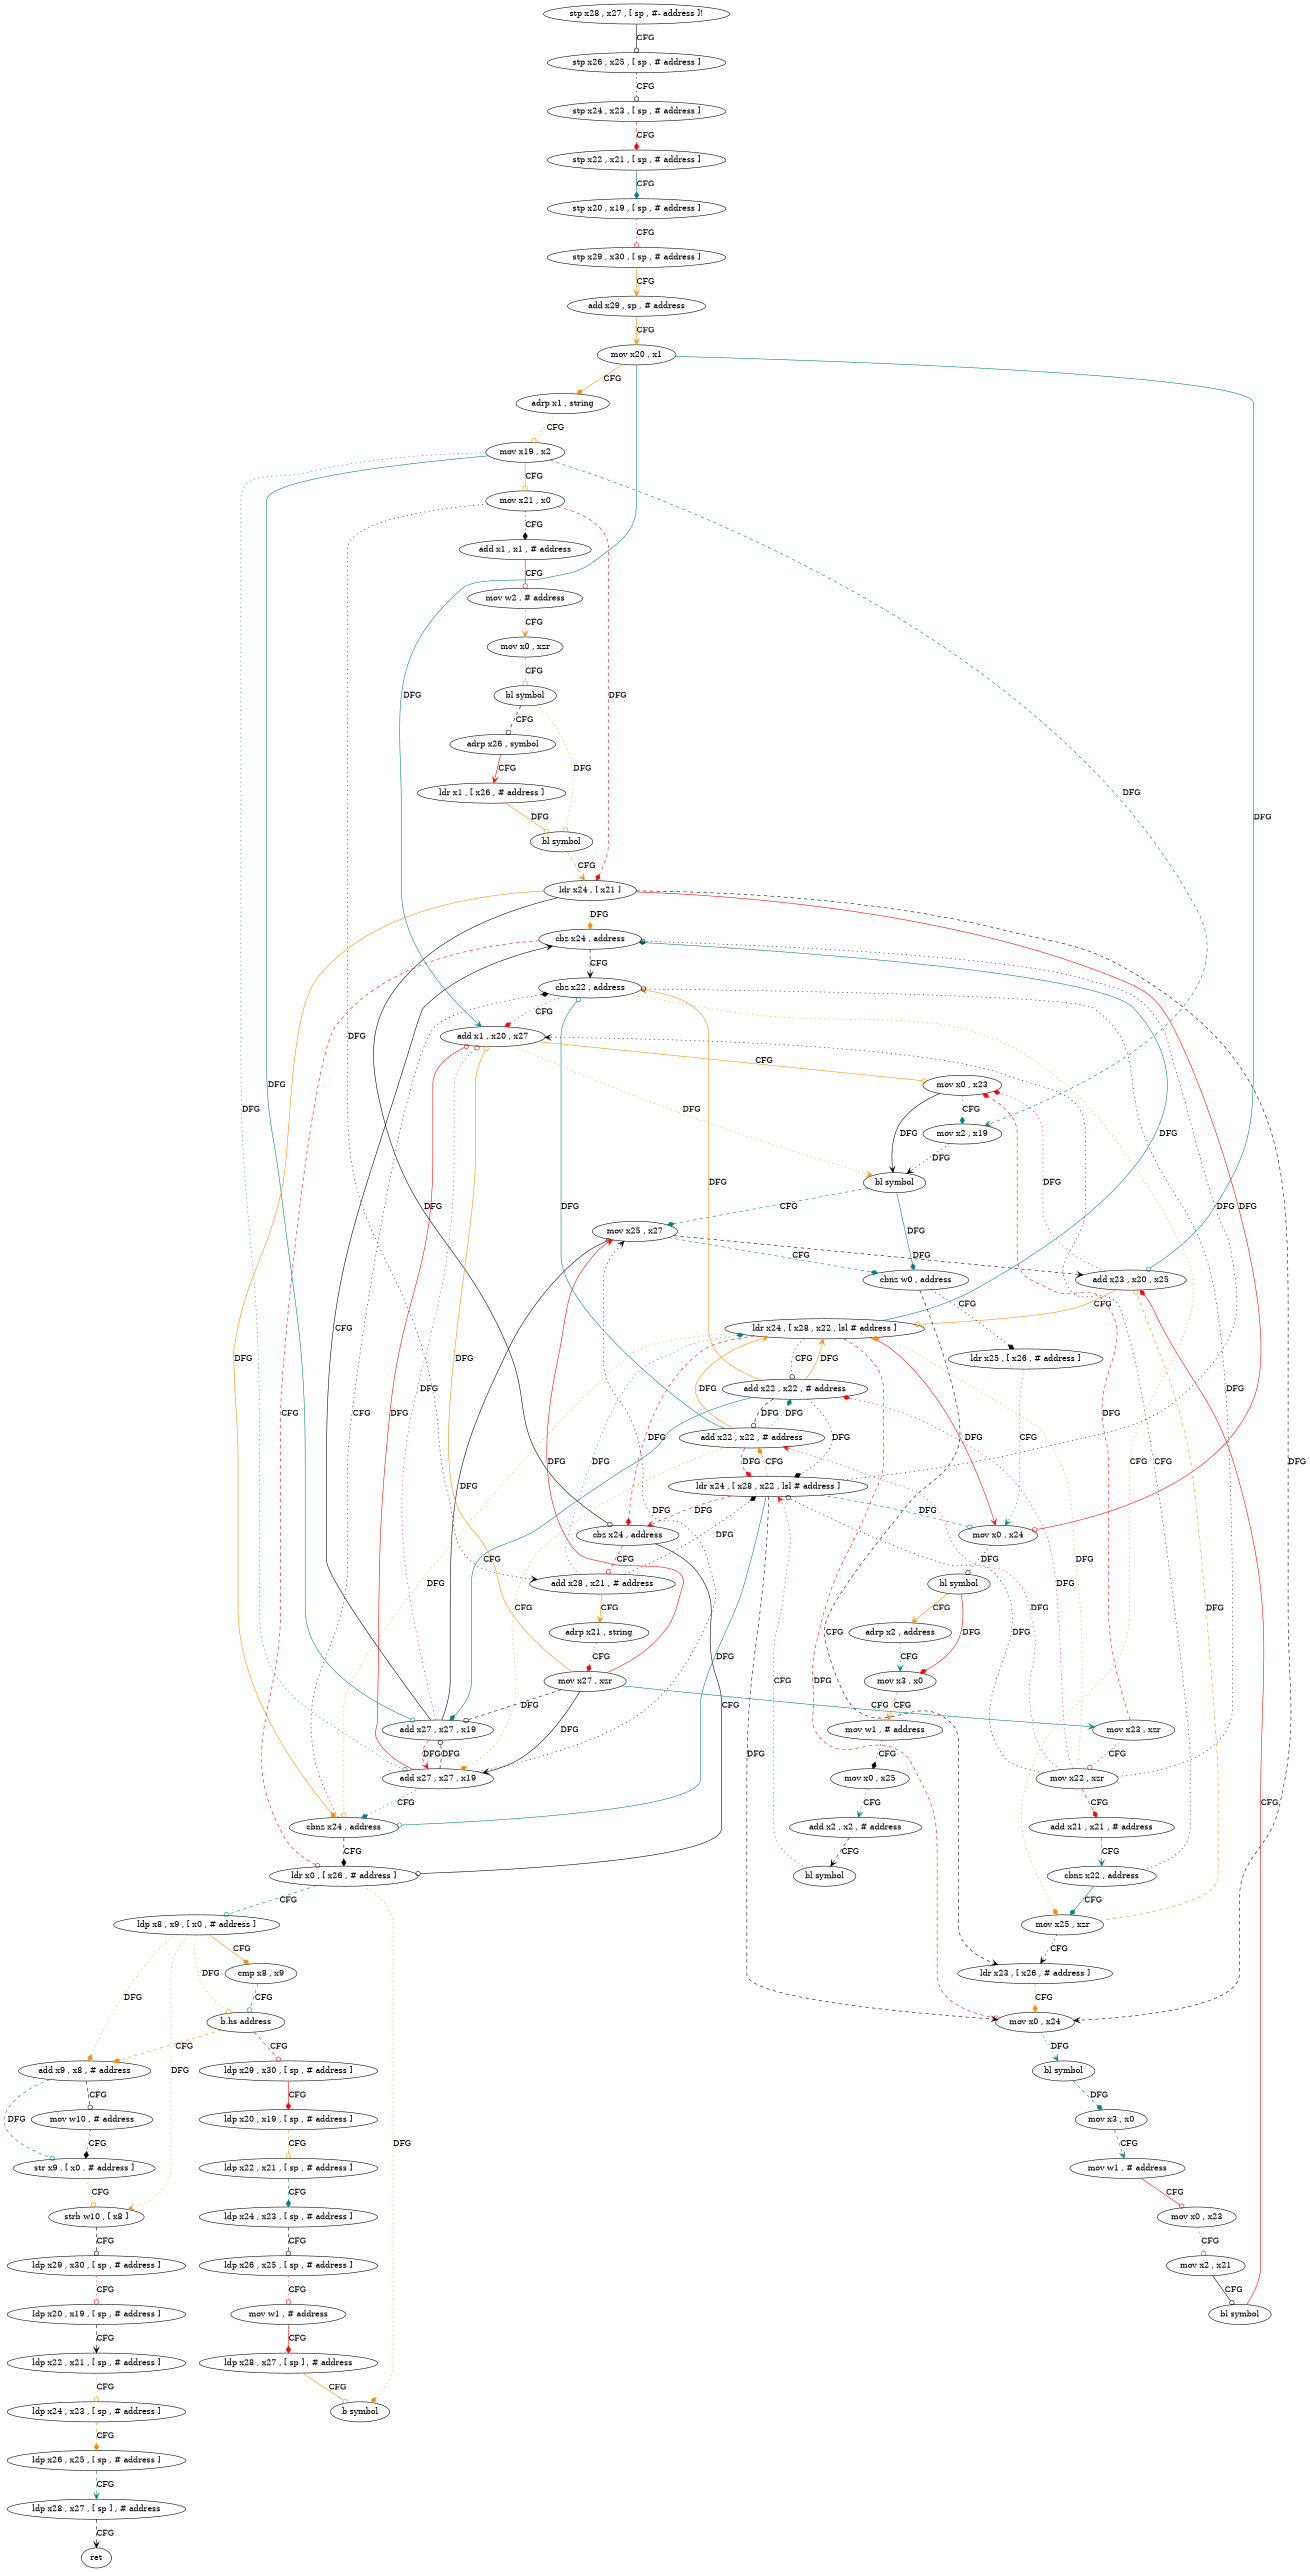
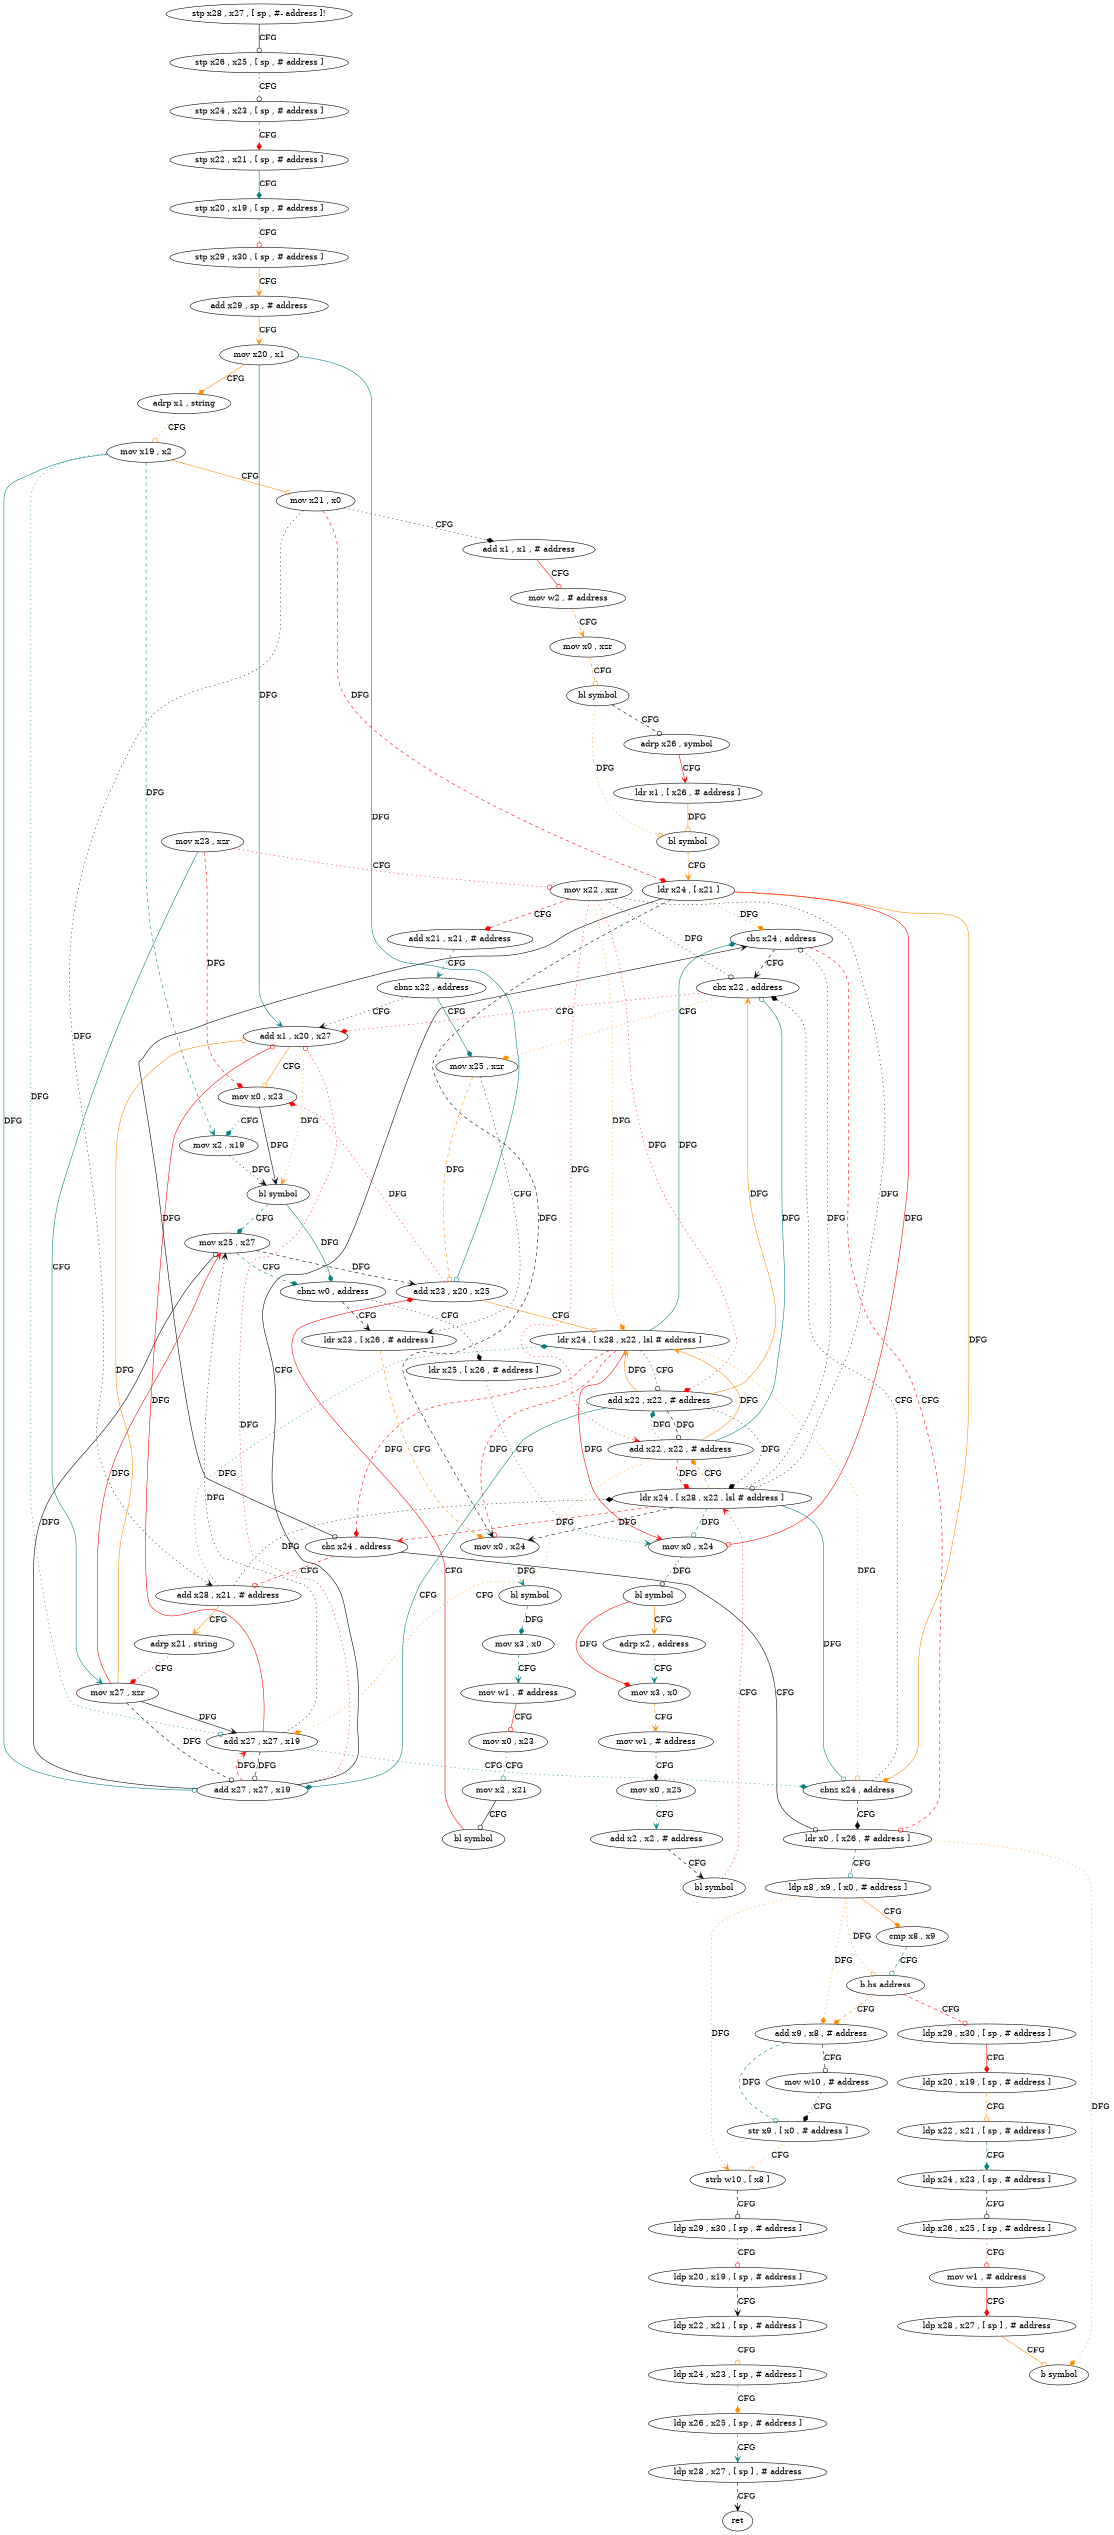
edge "mov x27 , xzr" -> "mov x23 , xzr": reversed
